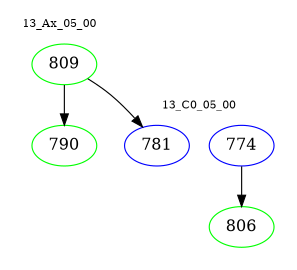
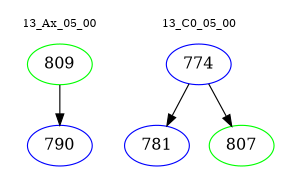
edge "809" -> "781": now "774" -> "781"
node "790": color green -> blue
node "806": label "806" -> "807"
